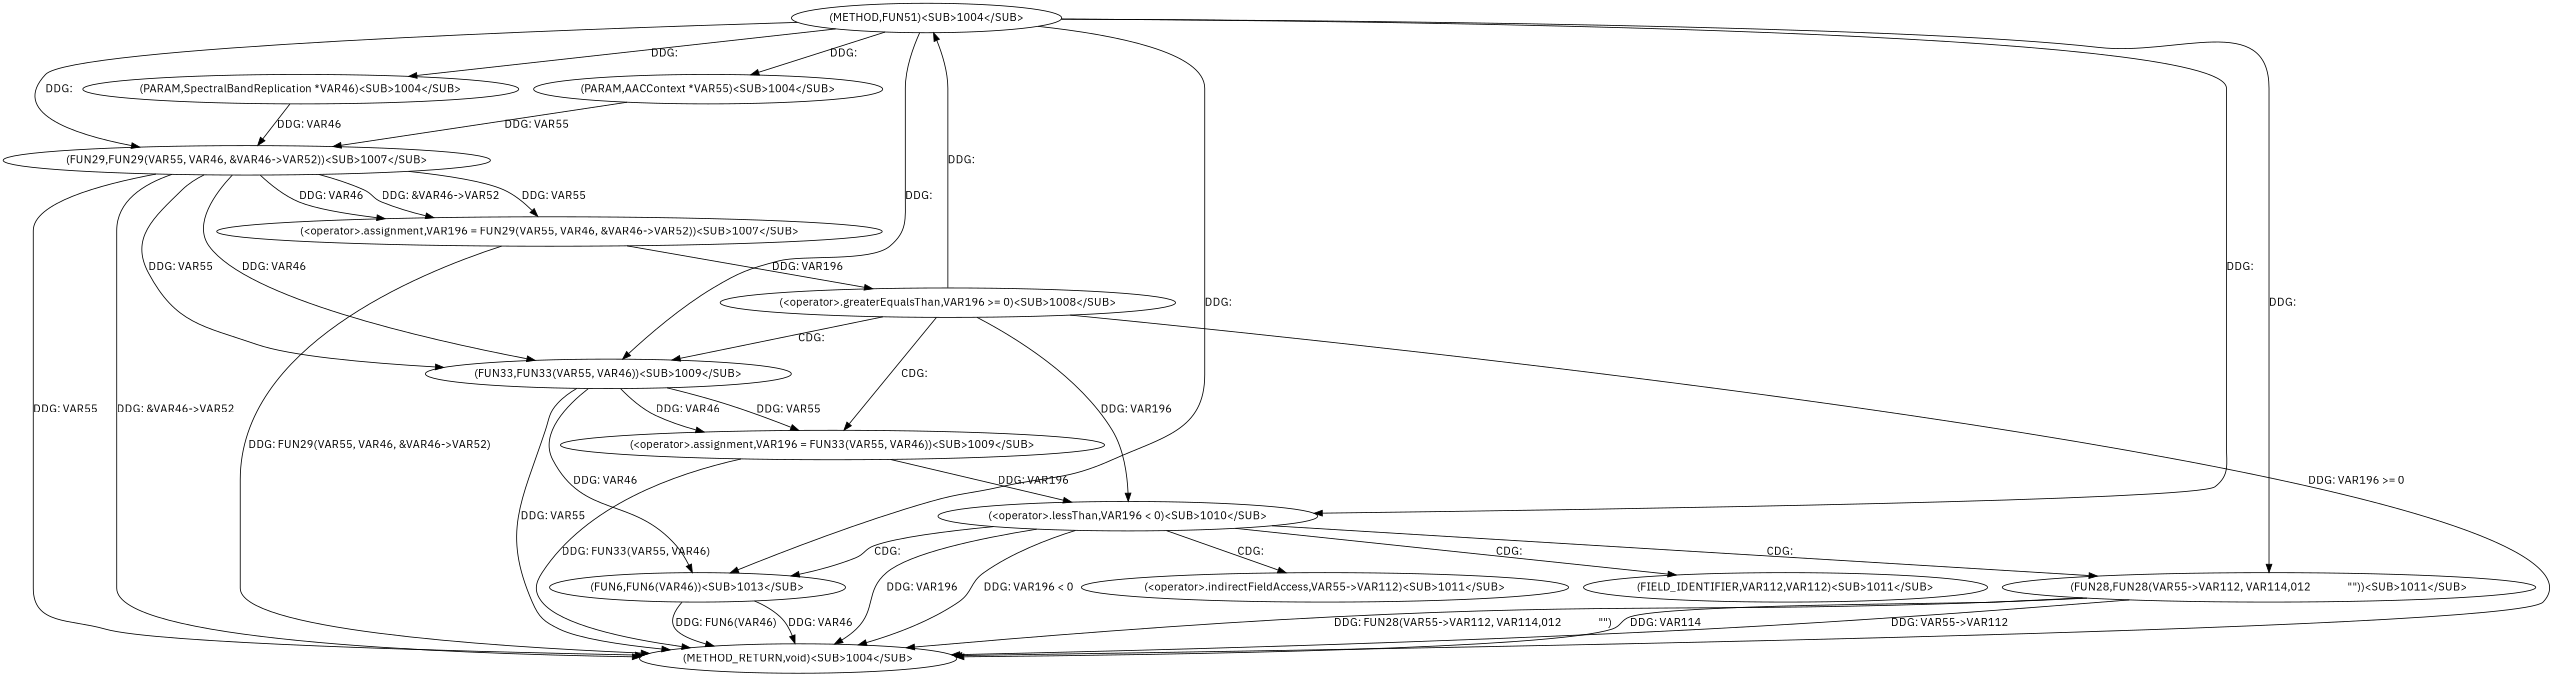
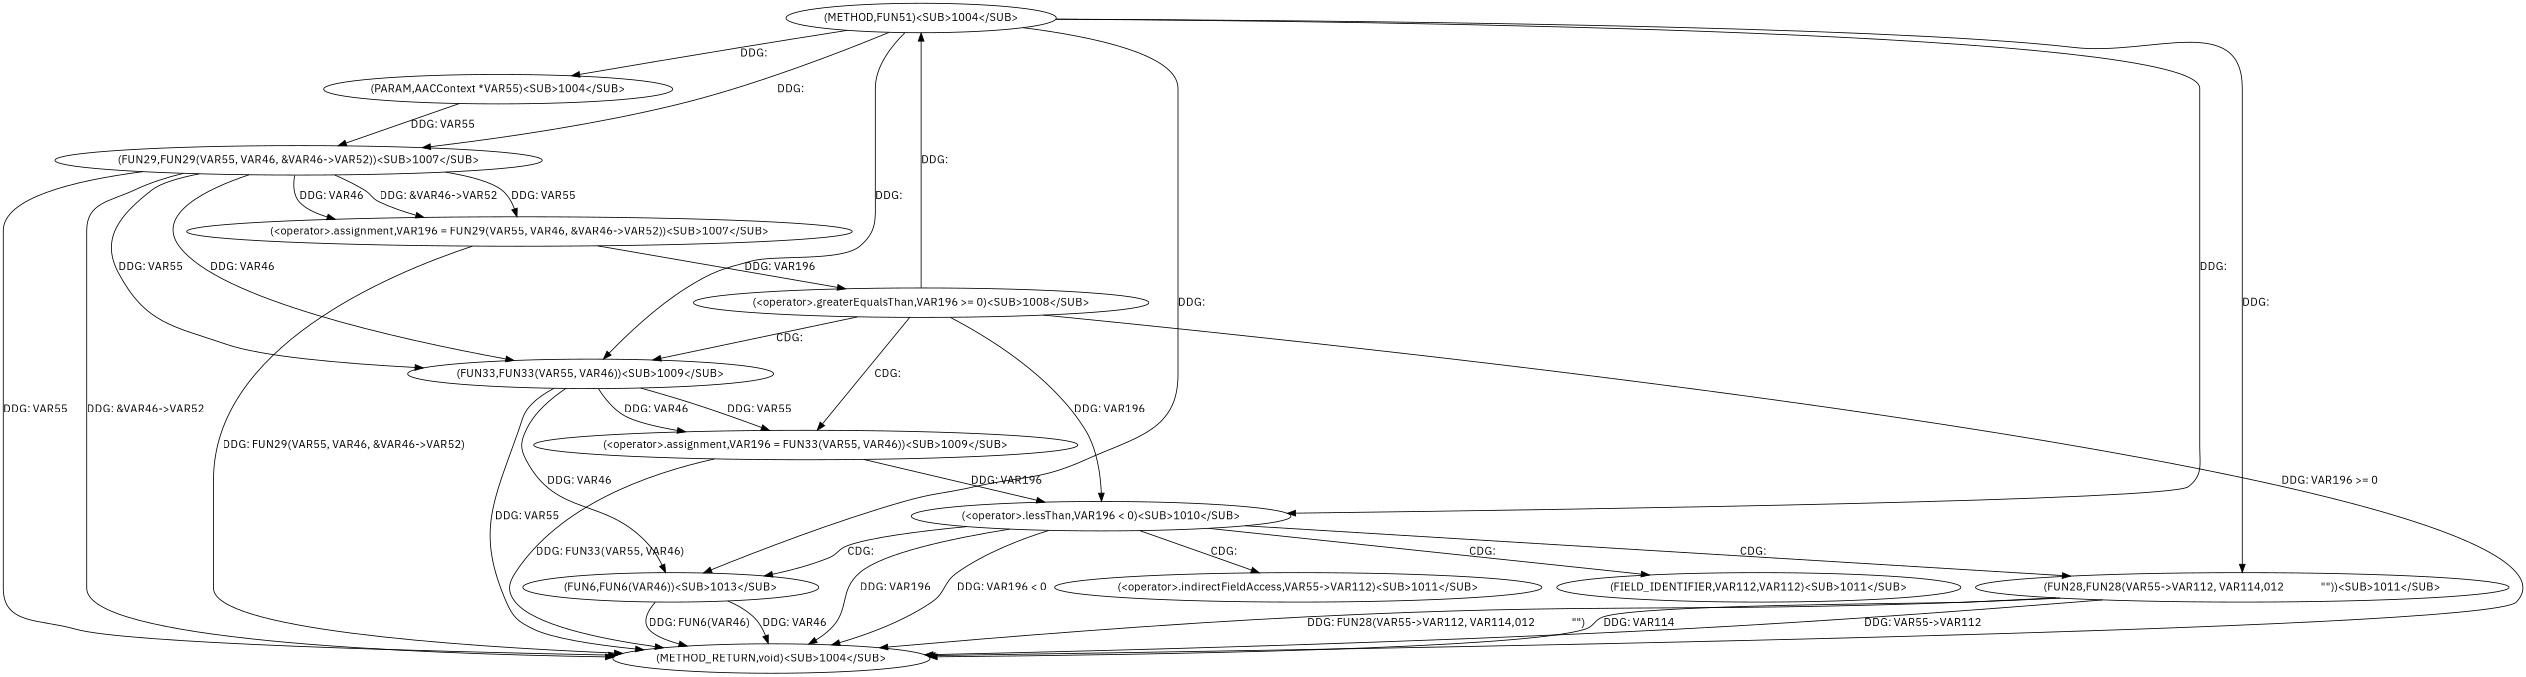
node "(PARAM,SpectralBandReplication *VAR46)<SUB>1004</SUB>": removed
